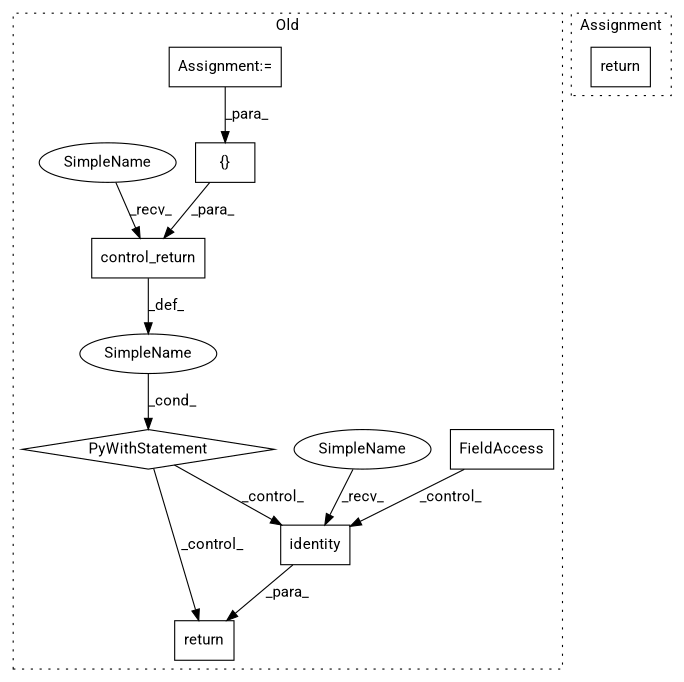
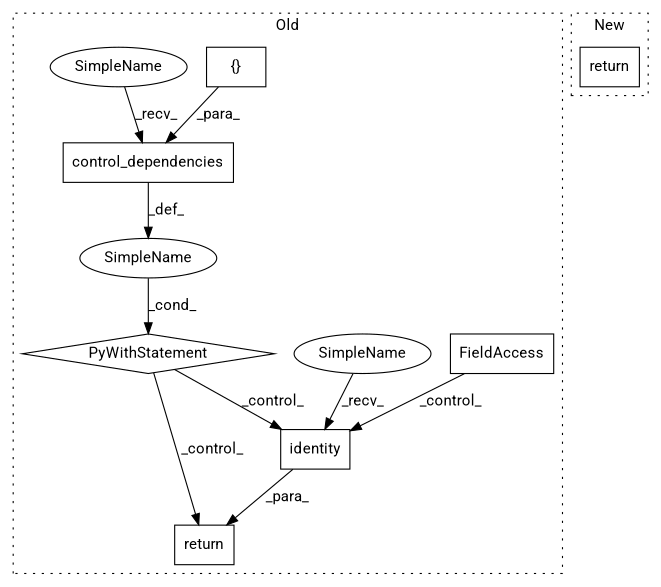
cluster "Assignment": label "Assignment" -> "New"
node "Assignment:=": removed
node "control_return": label "control_return" -> "control_dependencies"
